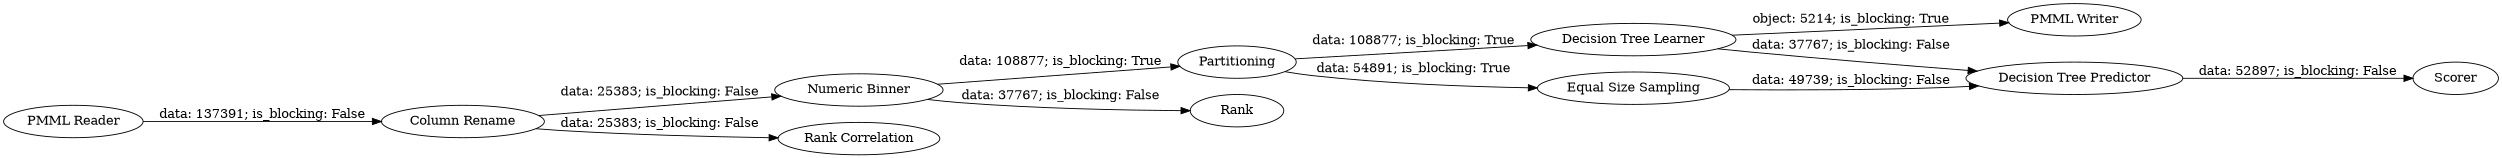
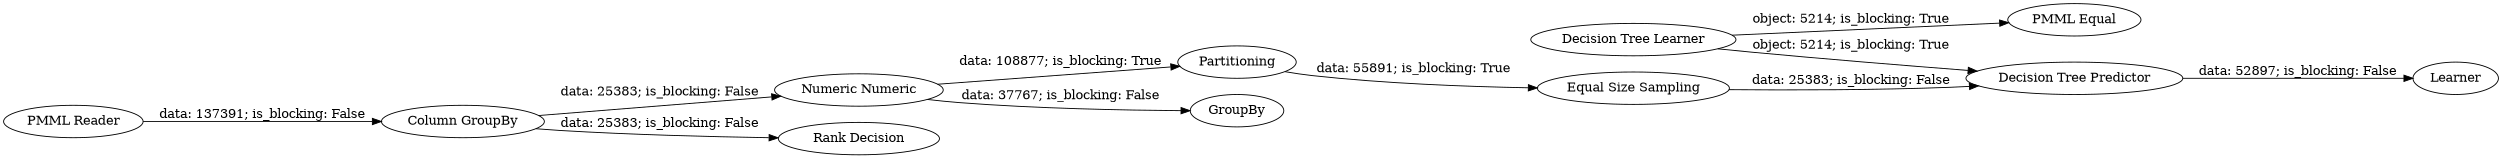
node "PMML Writer": label "PMML Writer" -> "PMML Equal"
edge "Decision Tree Learner" -> "Decision Tree Predictor": label "data: 37767; is_blocking: False" -> "object: 5214; is_blocking: True"
edge "Partitioning" -> "Decision Tree Learner": removed, label "data: 108877; is_blocking: True"
edge "Partitioning" -> "Equal Size Sampling": label "data: 54891; is_blocking: True" -> "data: 55891; is_blocking: True"
node "Scorer": label "Scorer" -> "Learner"
edge "Equal Size Sampling" -> "Decision Tree Predictor": label "data: 49739; is_blocking: False" -> "data: 25383; is_blocking: False"
node "Numeric Binner": label "Numeric Binner" -> "Numeric Numeric"
node "Rank": label "Rank" -> "GroupBy"
node "Column Rename": label "Column Rename" -> "Column GroupBy"
node "Rank Correlation": label "Rank Correlation" -> "Rank Decision"
